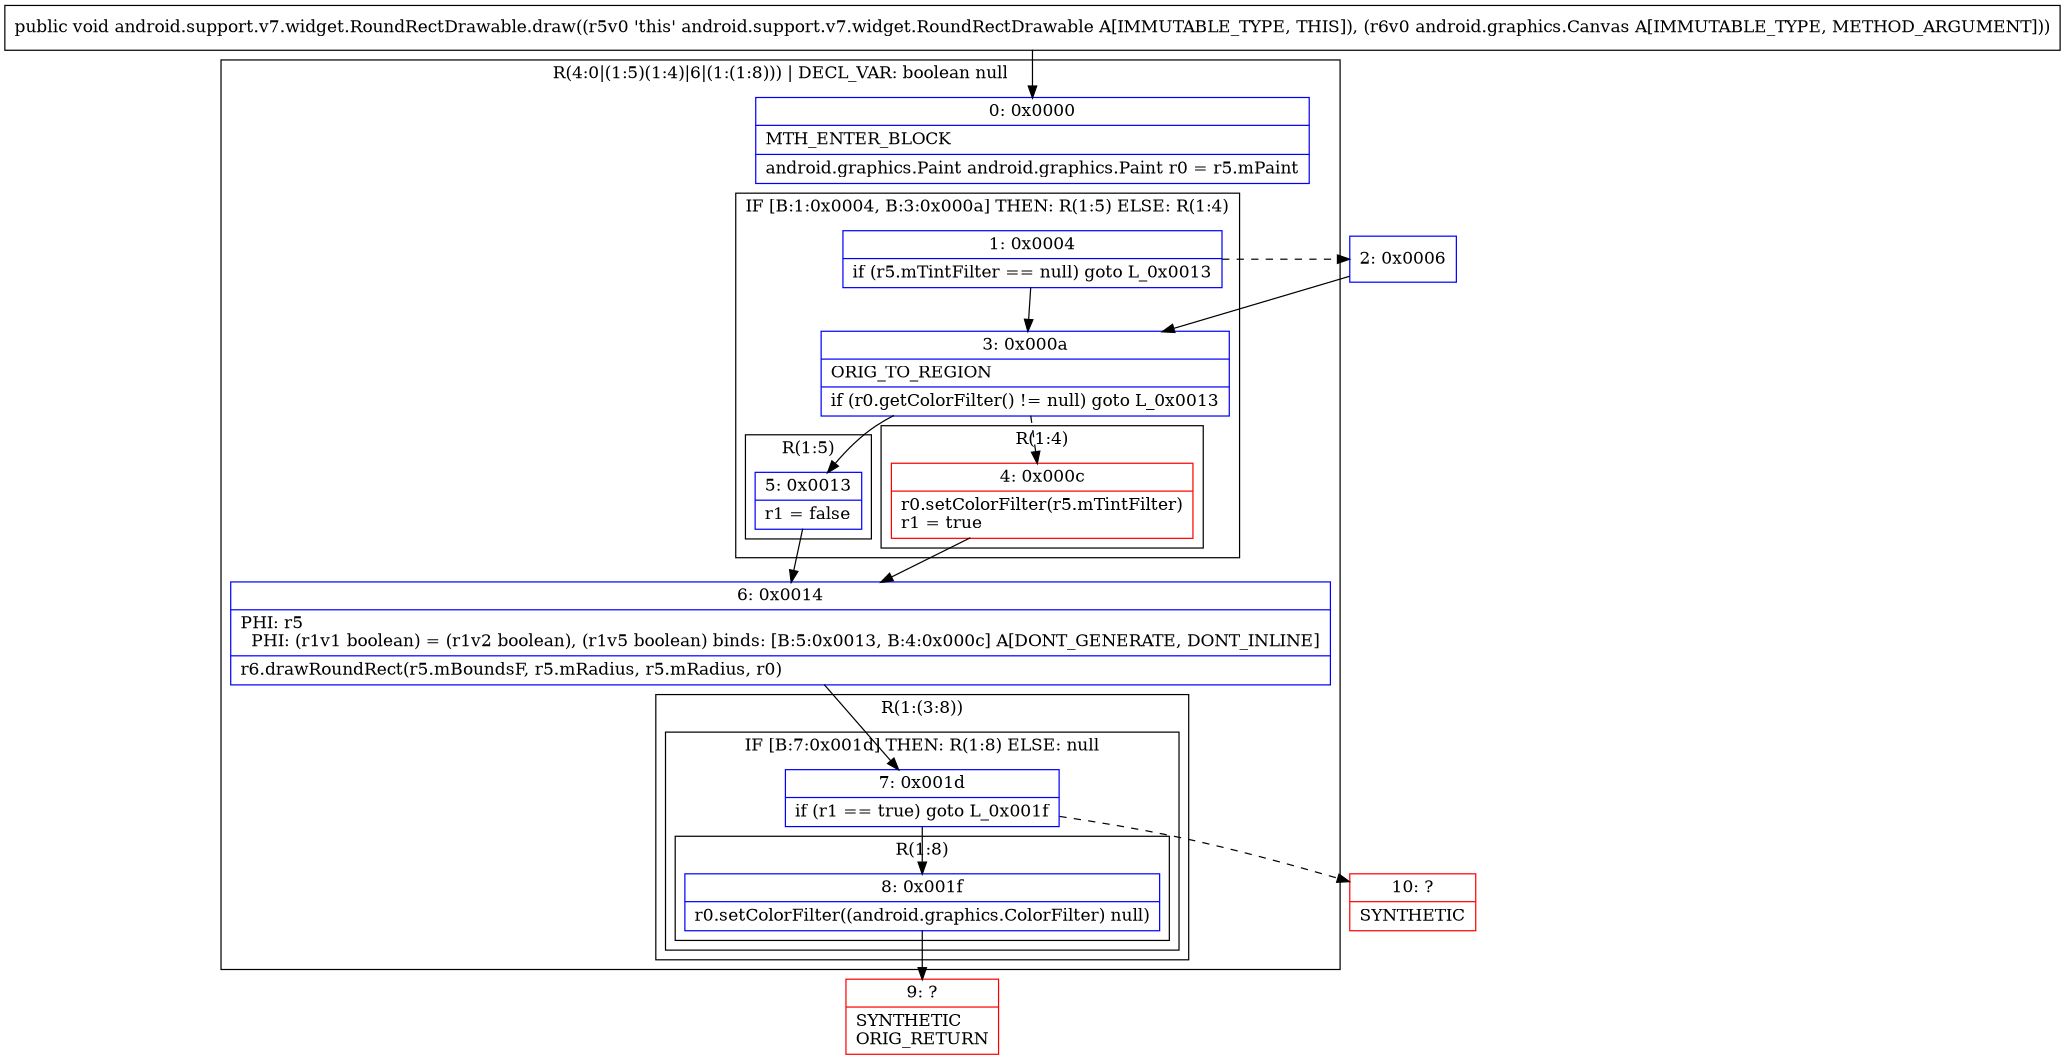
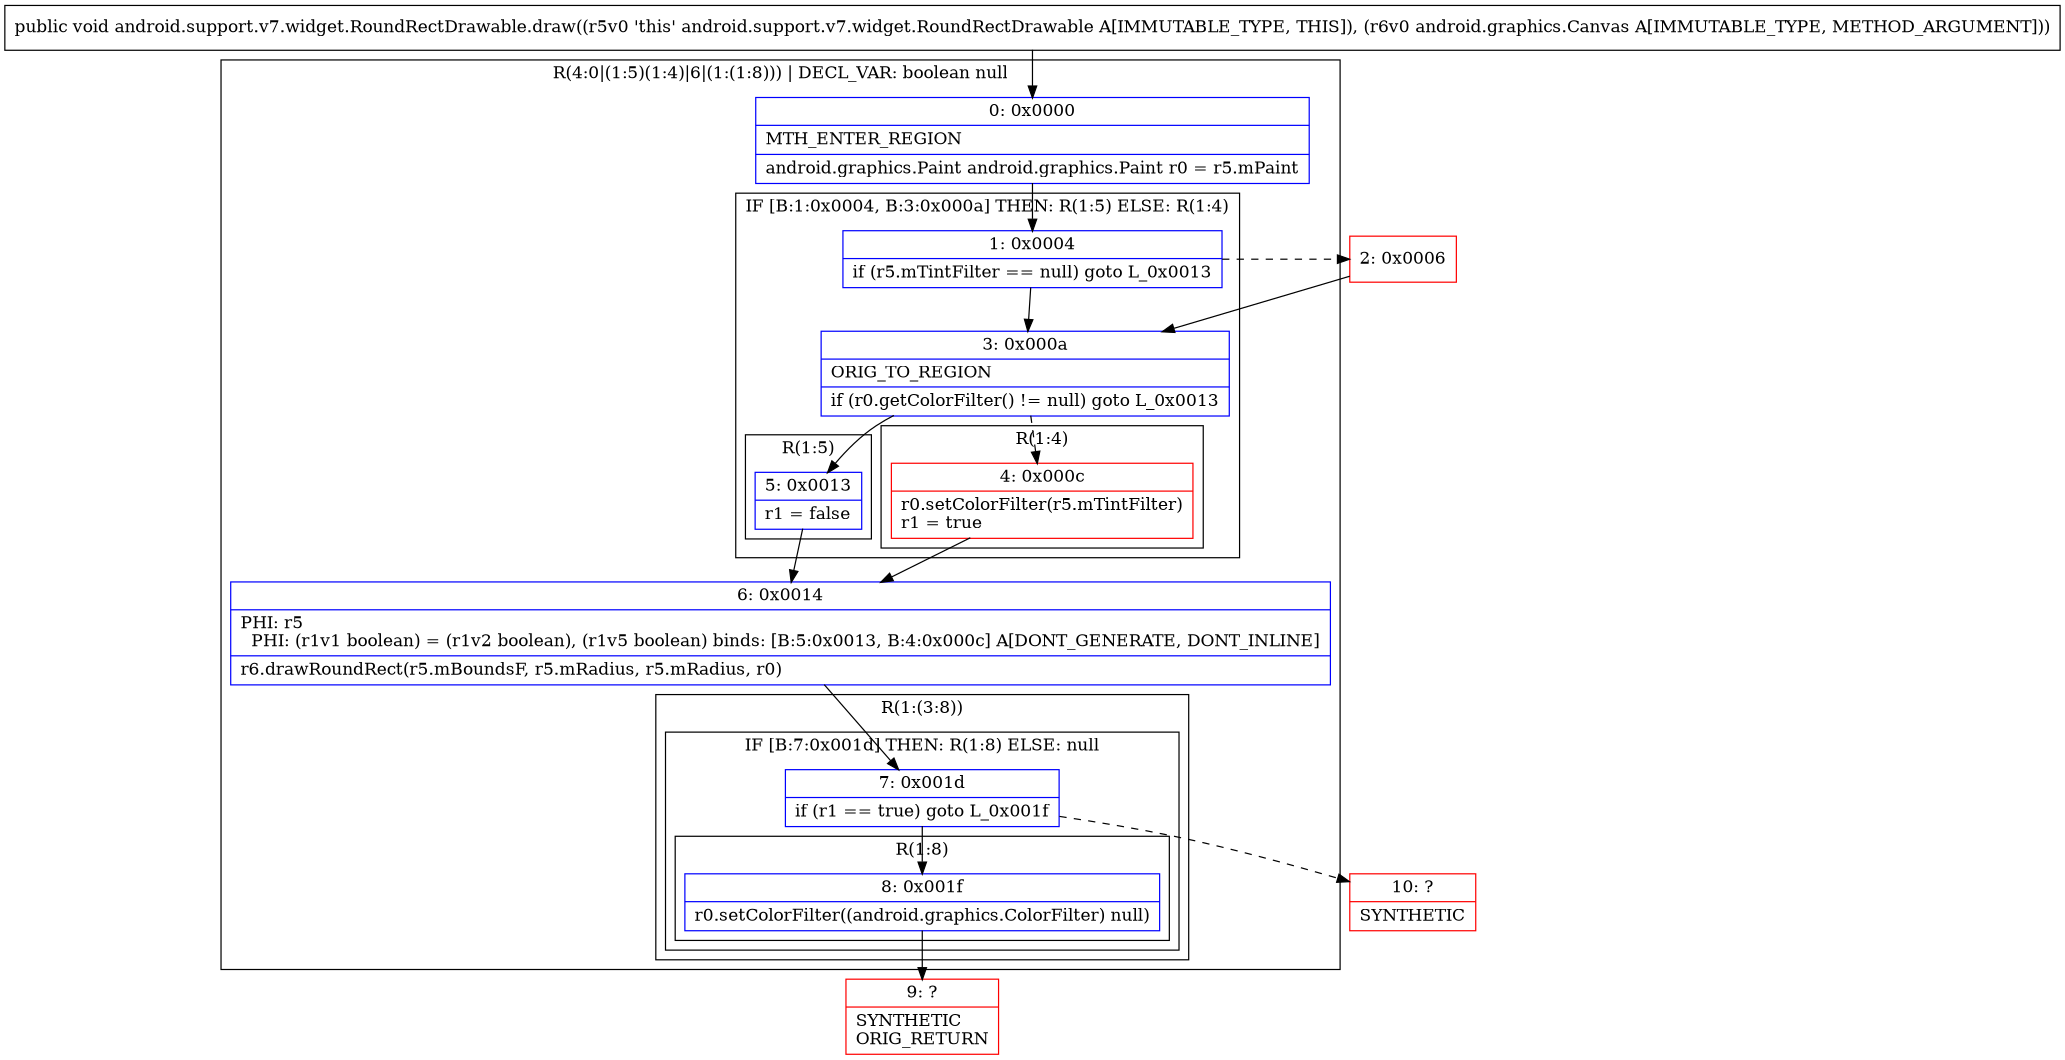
node "0: 0x0000": text "MTH_ENTER_BLOCK" -> "MTH_ENTER_REGION"
edge "0: 0x0000" -> "1: 0x0004": added
node "2: 0x0006": color blue -> red
